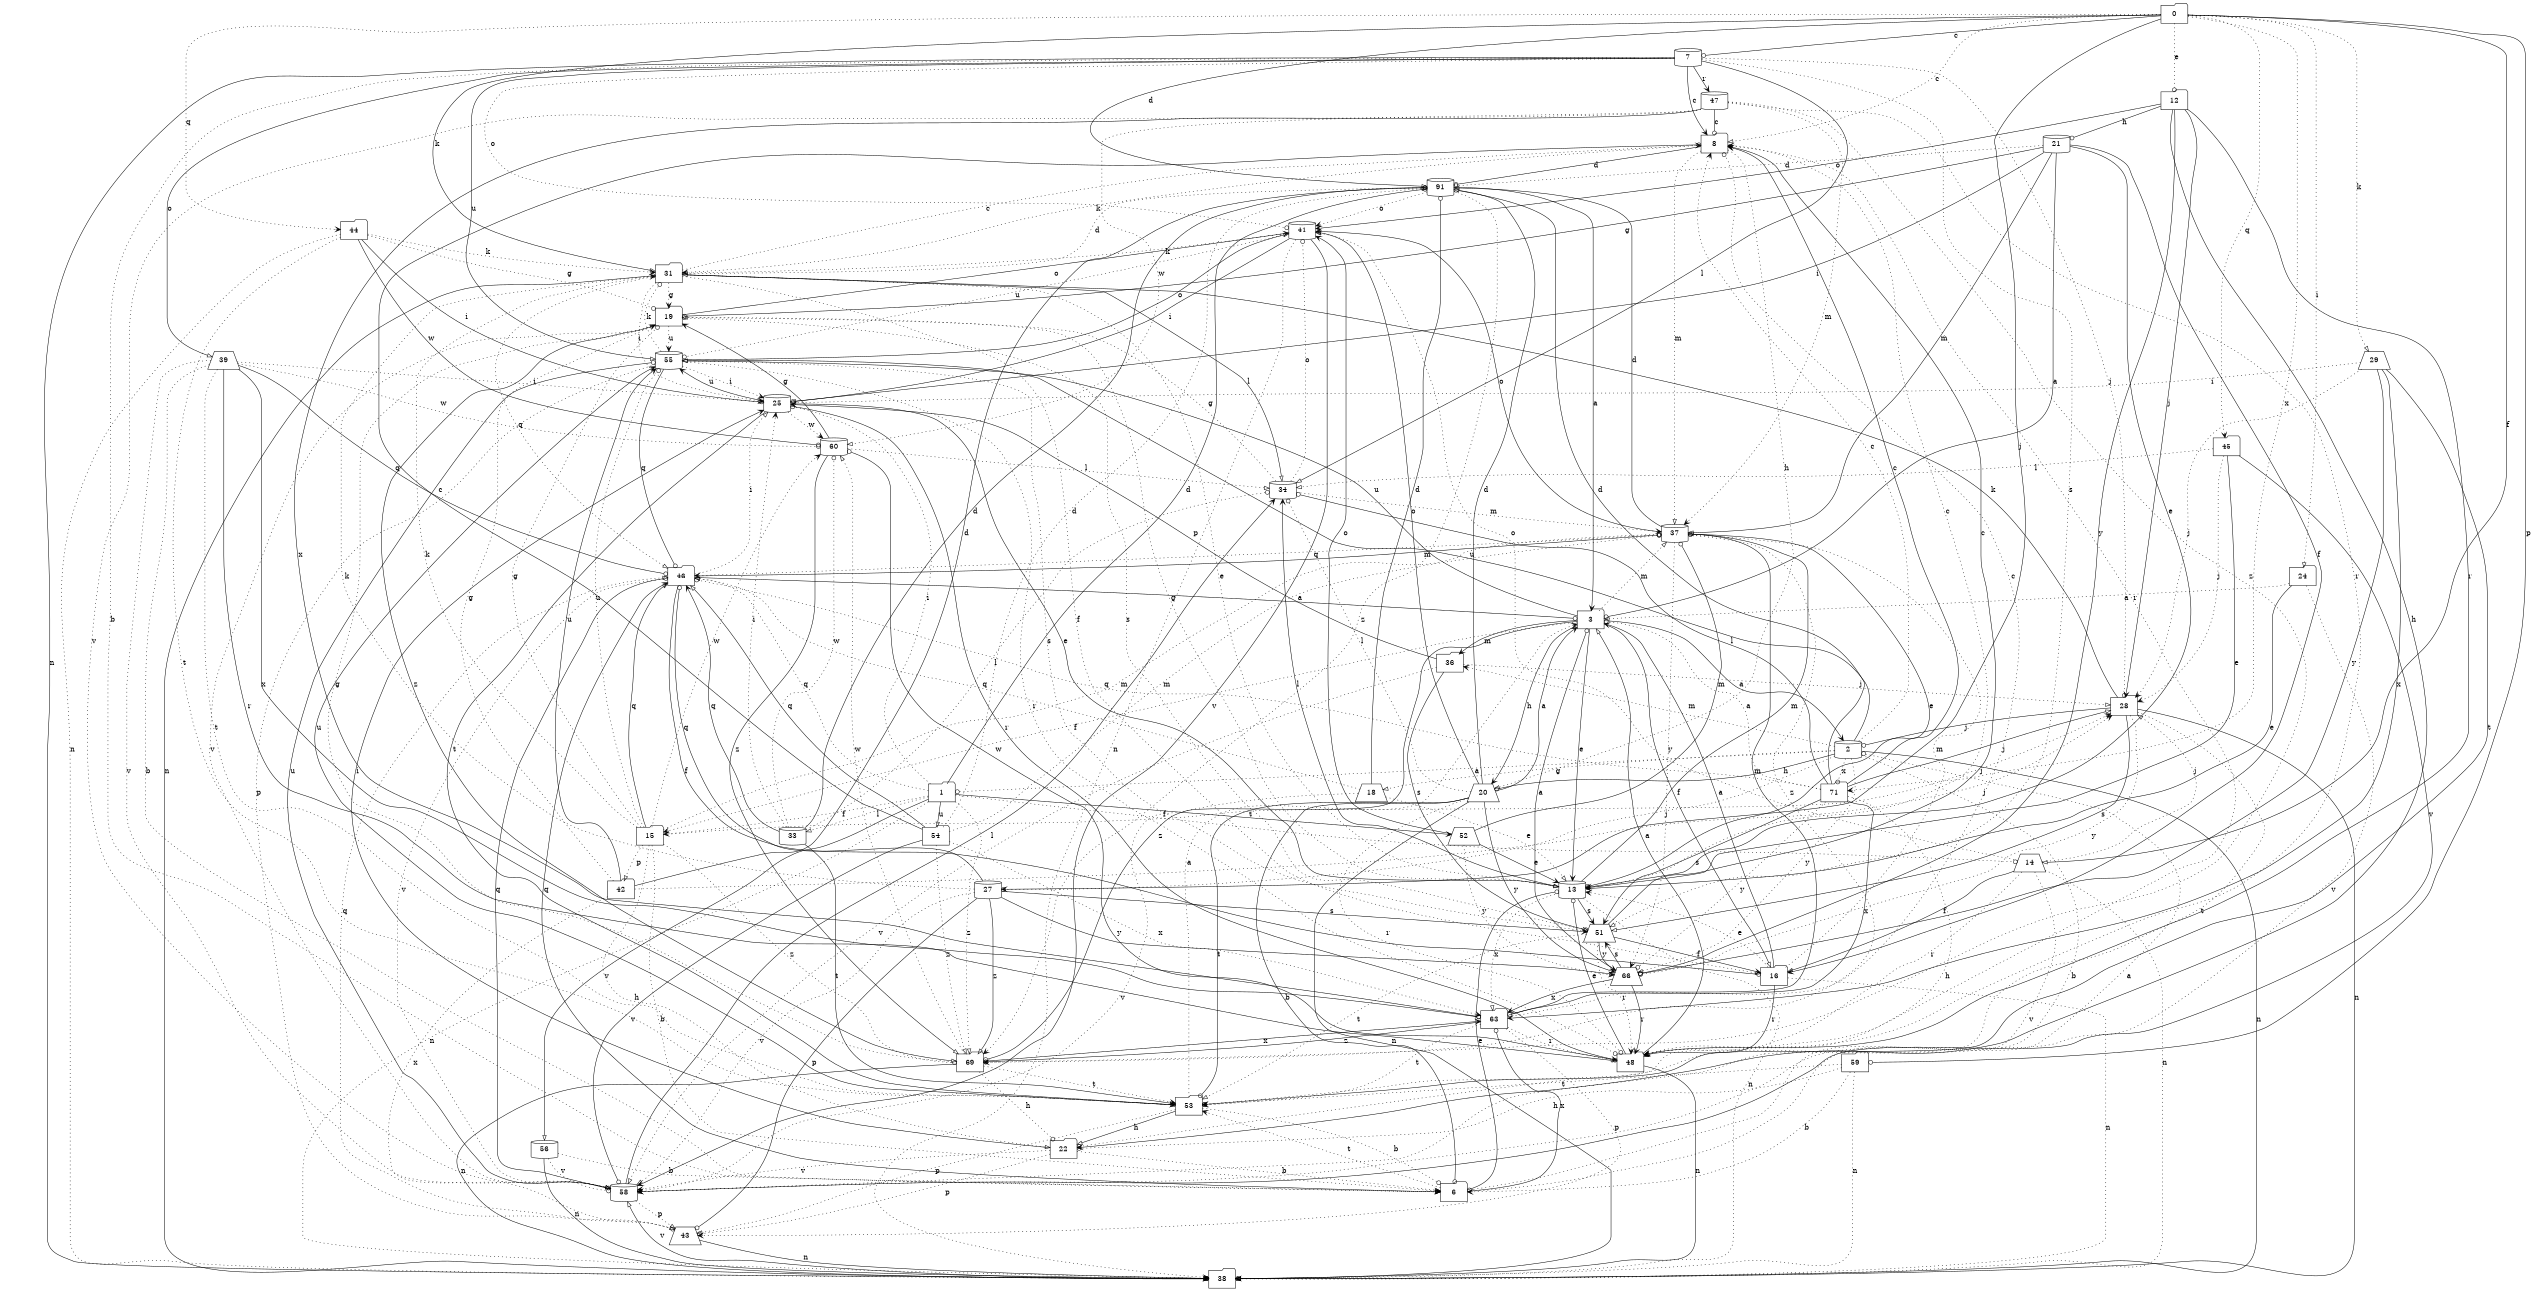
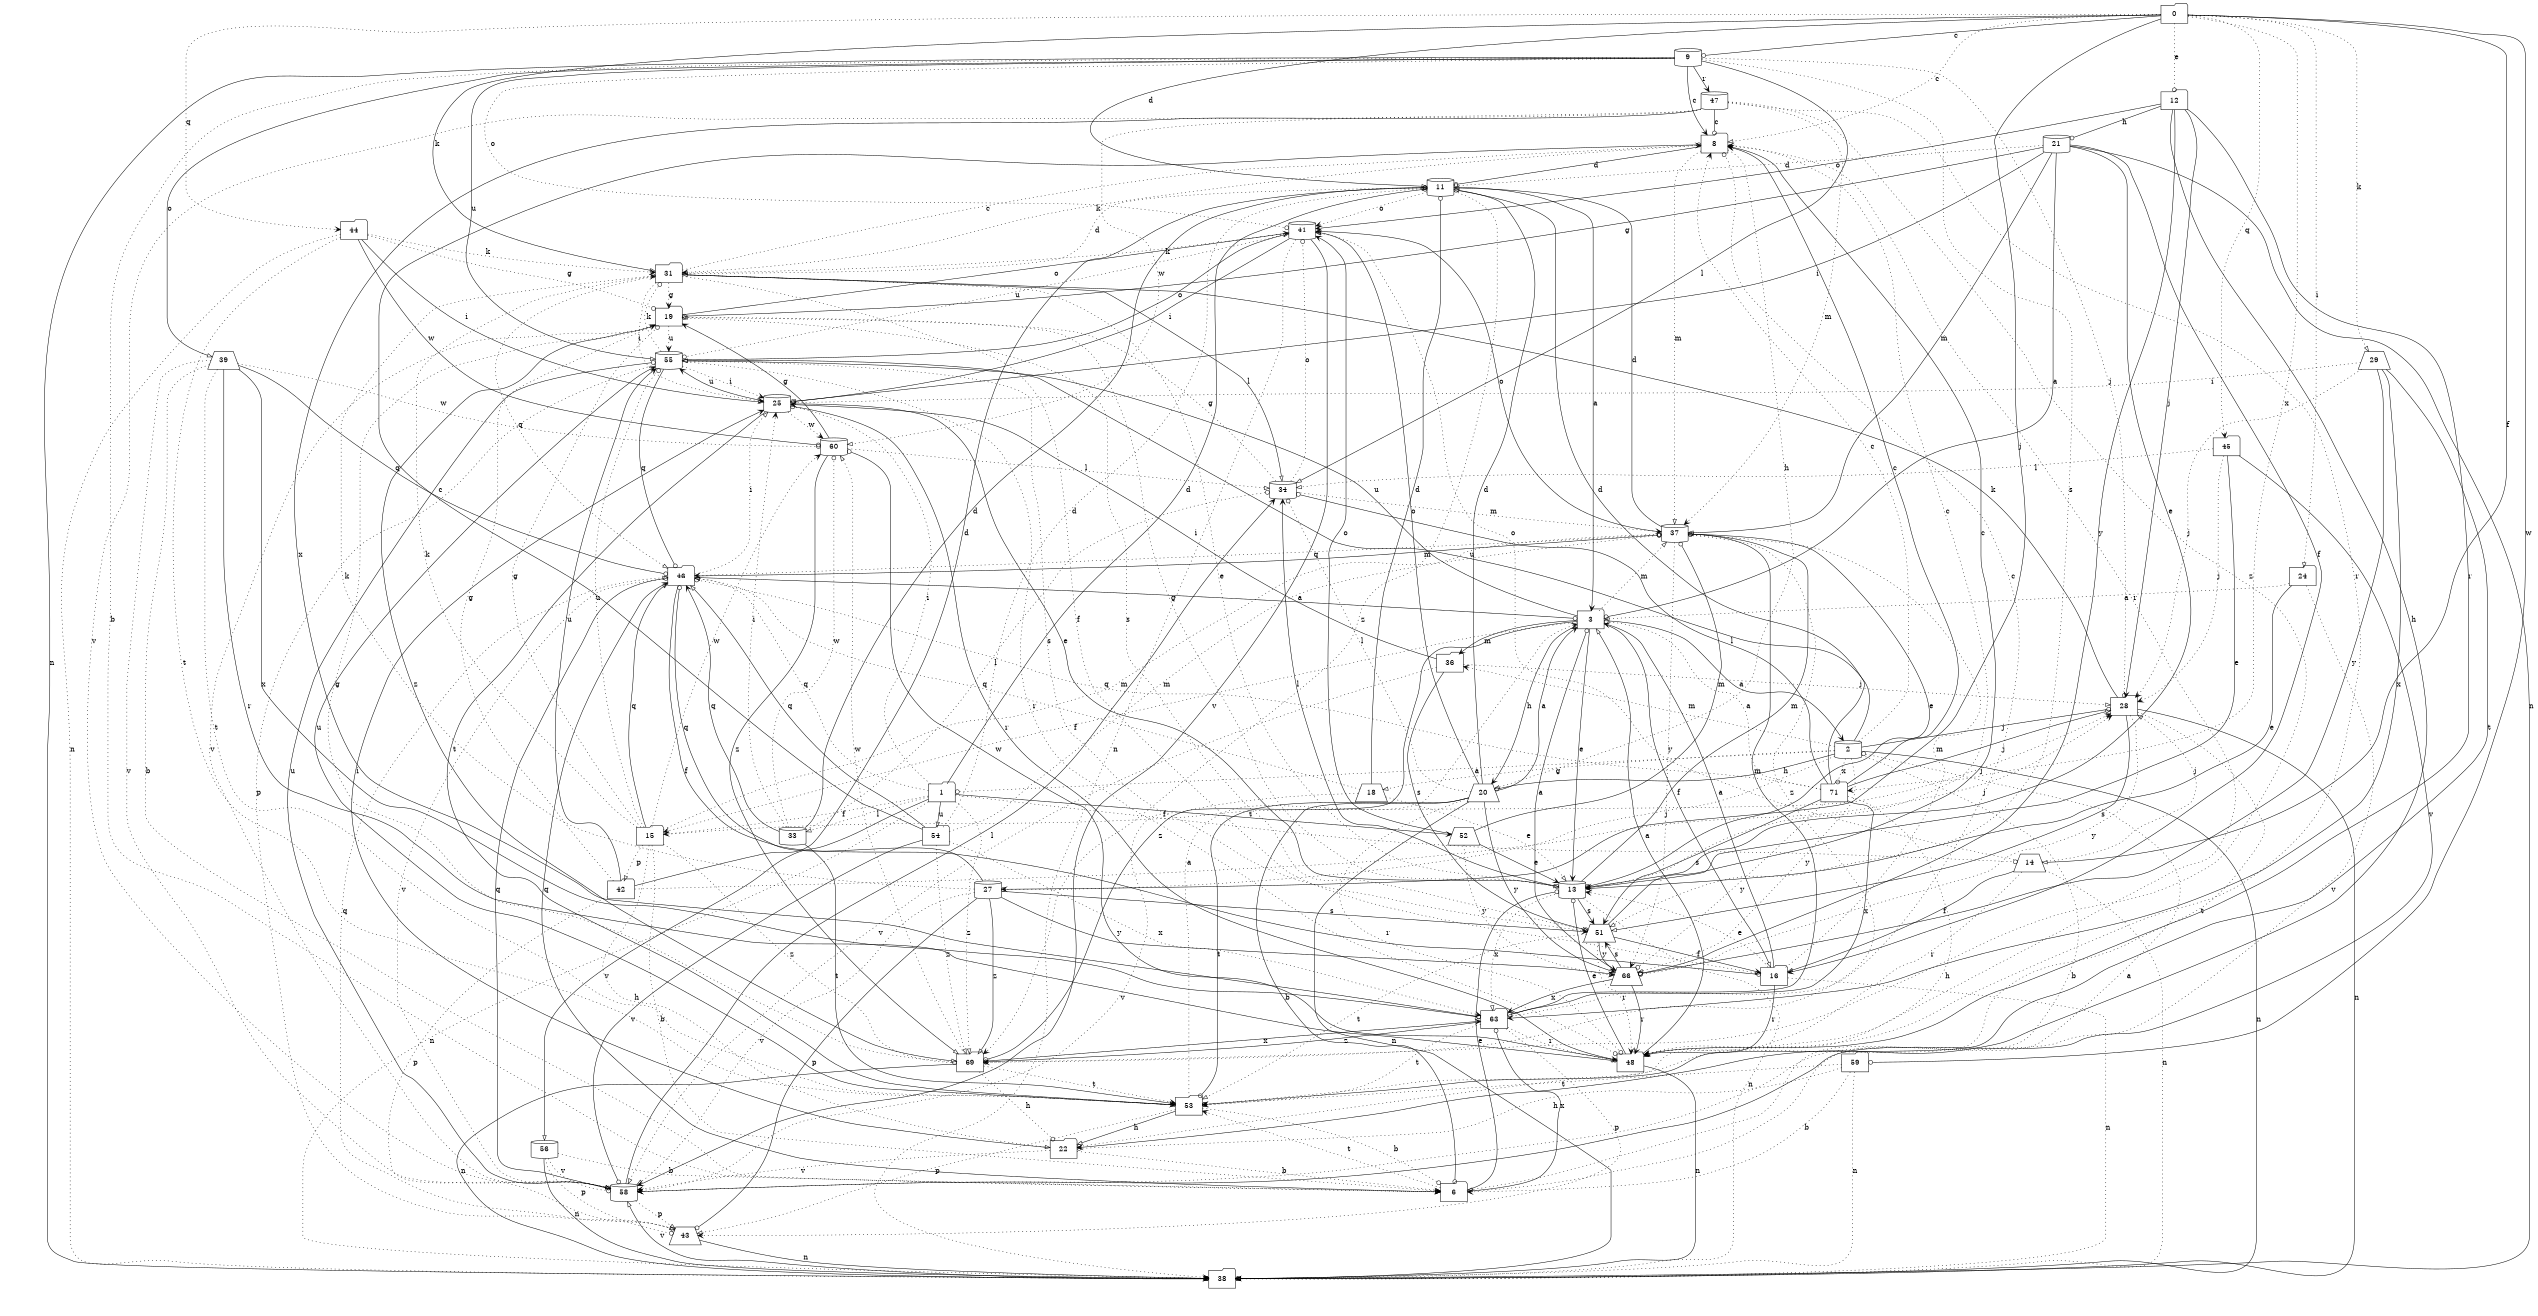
node "7": label "7" -> "9"
node "91": label "91" -> "11"
edge "39" -> "25": removed, label "i"
edge "36" -> "25": label "p" -> "i"
edge "0" -> "59": label "p" -> "w"
edge "25" -> "13": arrowhead onormal -> odot
edge "28" -> "2": reversed
edge "2" -> "6": arrowhead odot -> onormal
edge "42" -> "43": label "x" -> "p"
edge "31" -> "38": now "21" -> "38"
edge "14" -> "58": removed, label "v"
edge "22" -> "43": now "56" -> "43"
